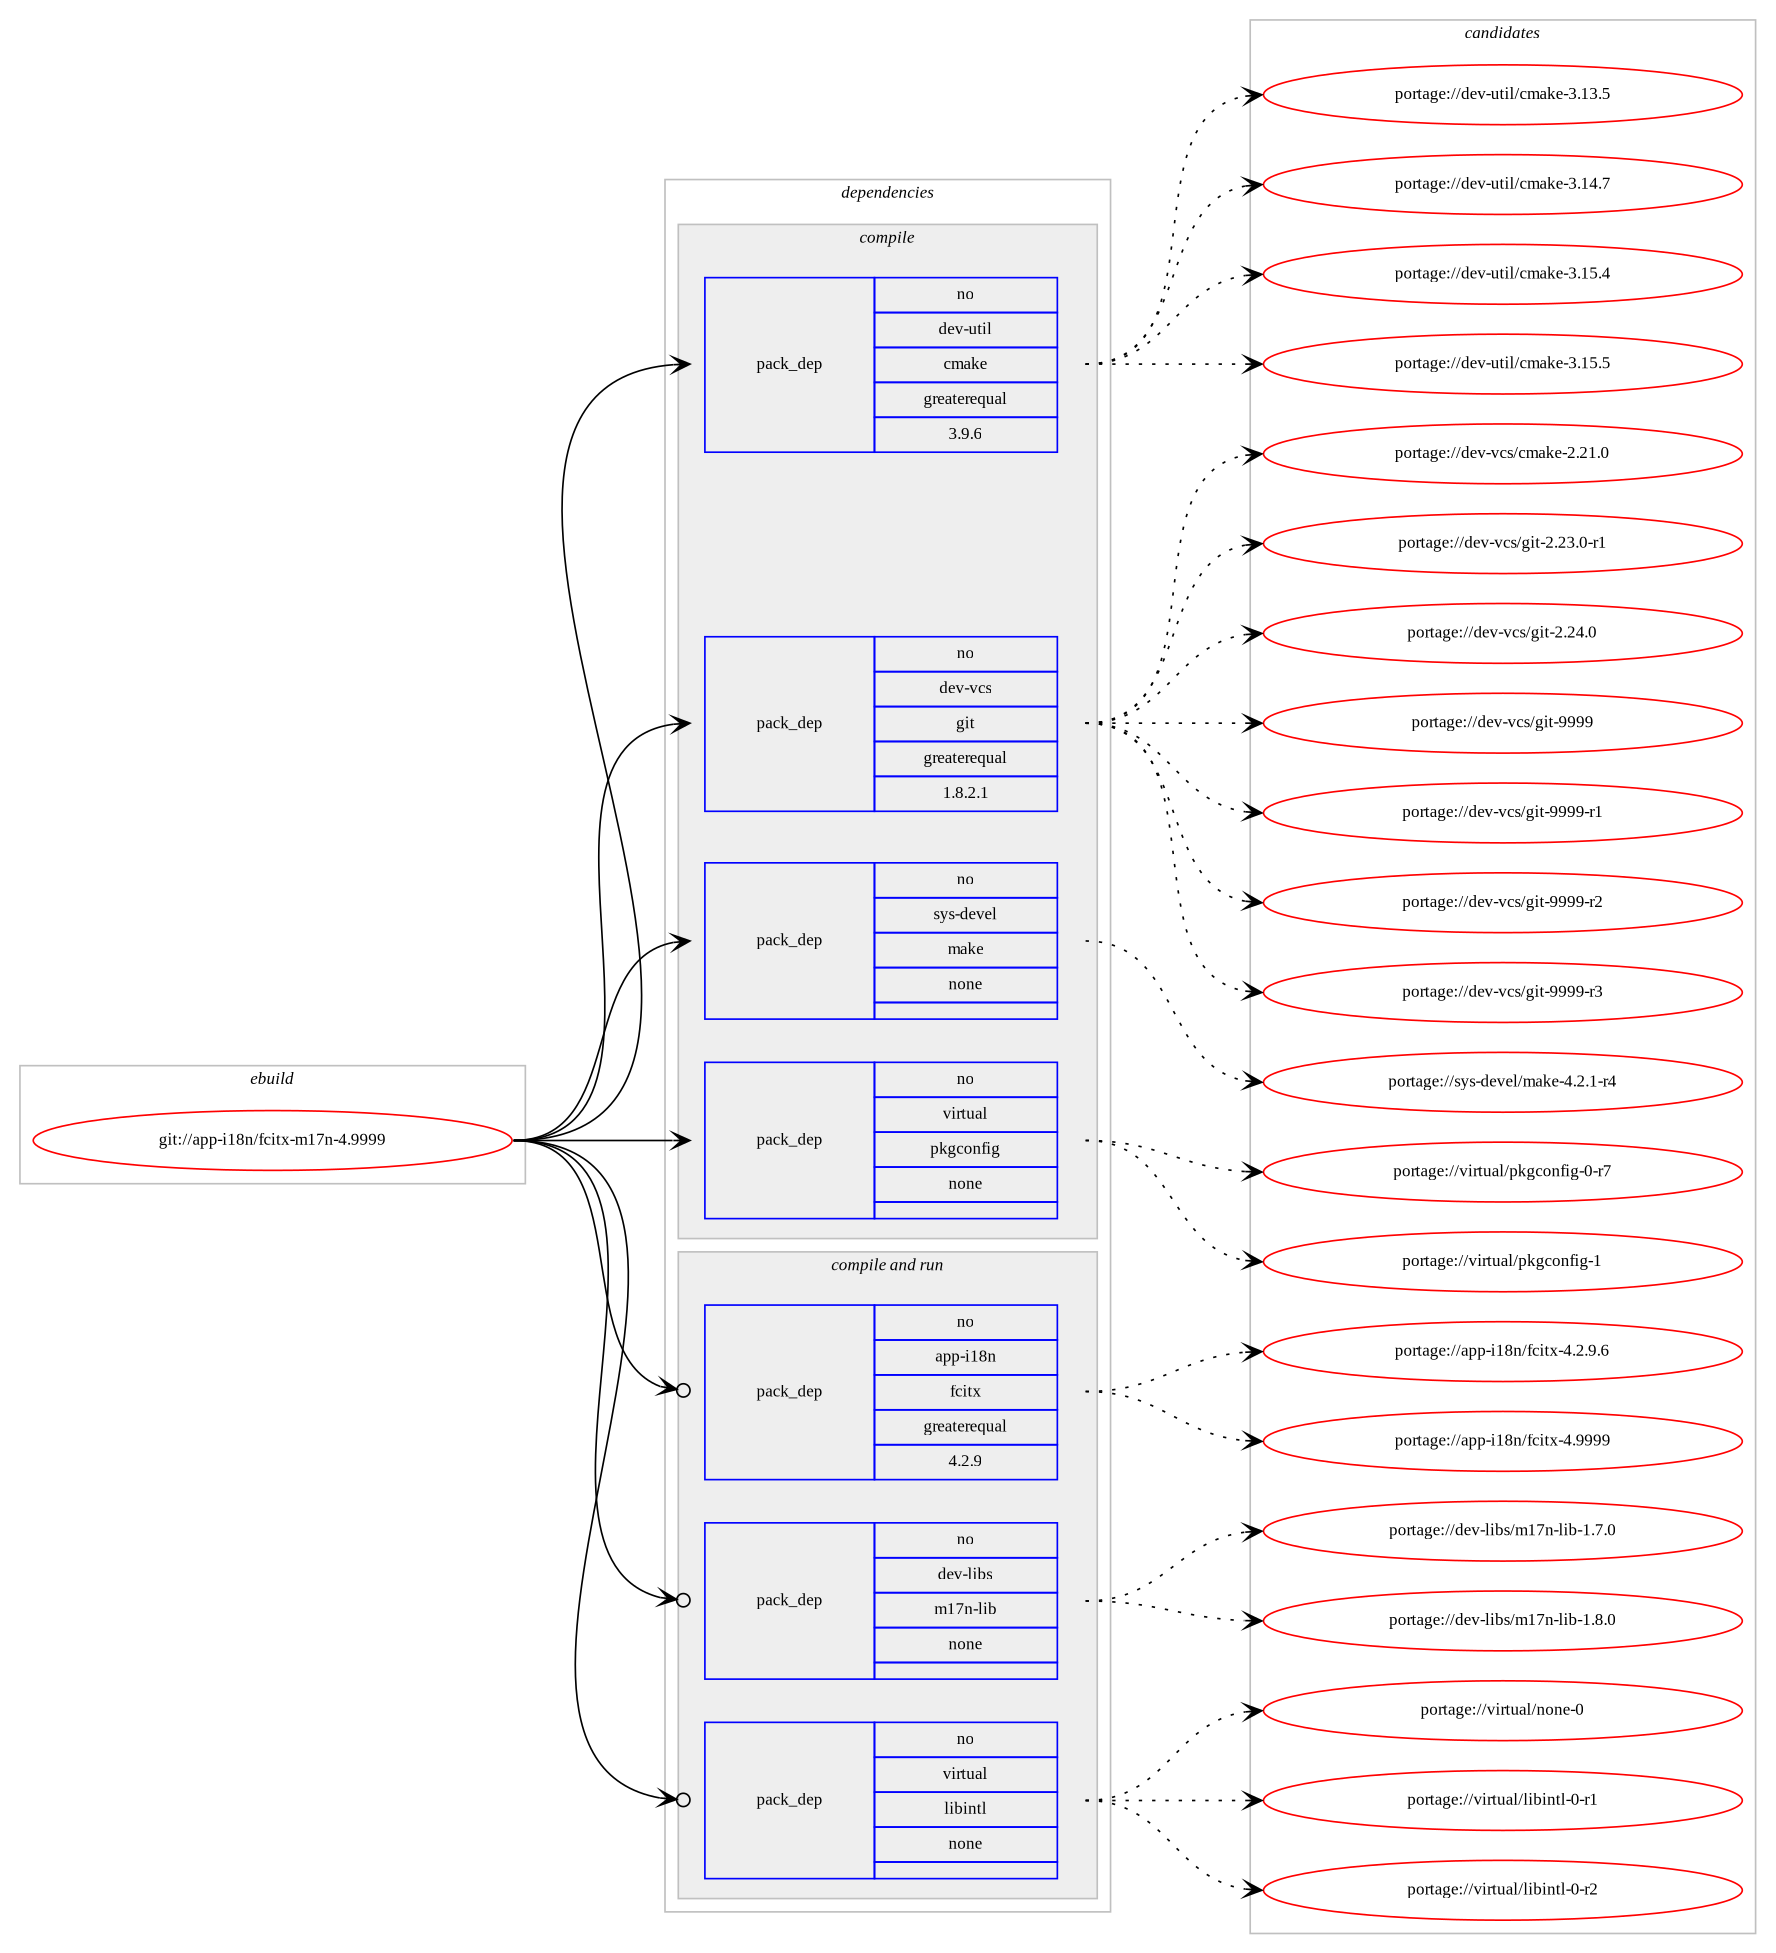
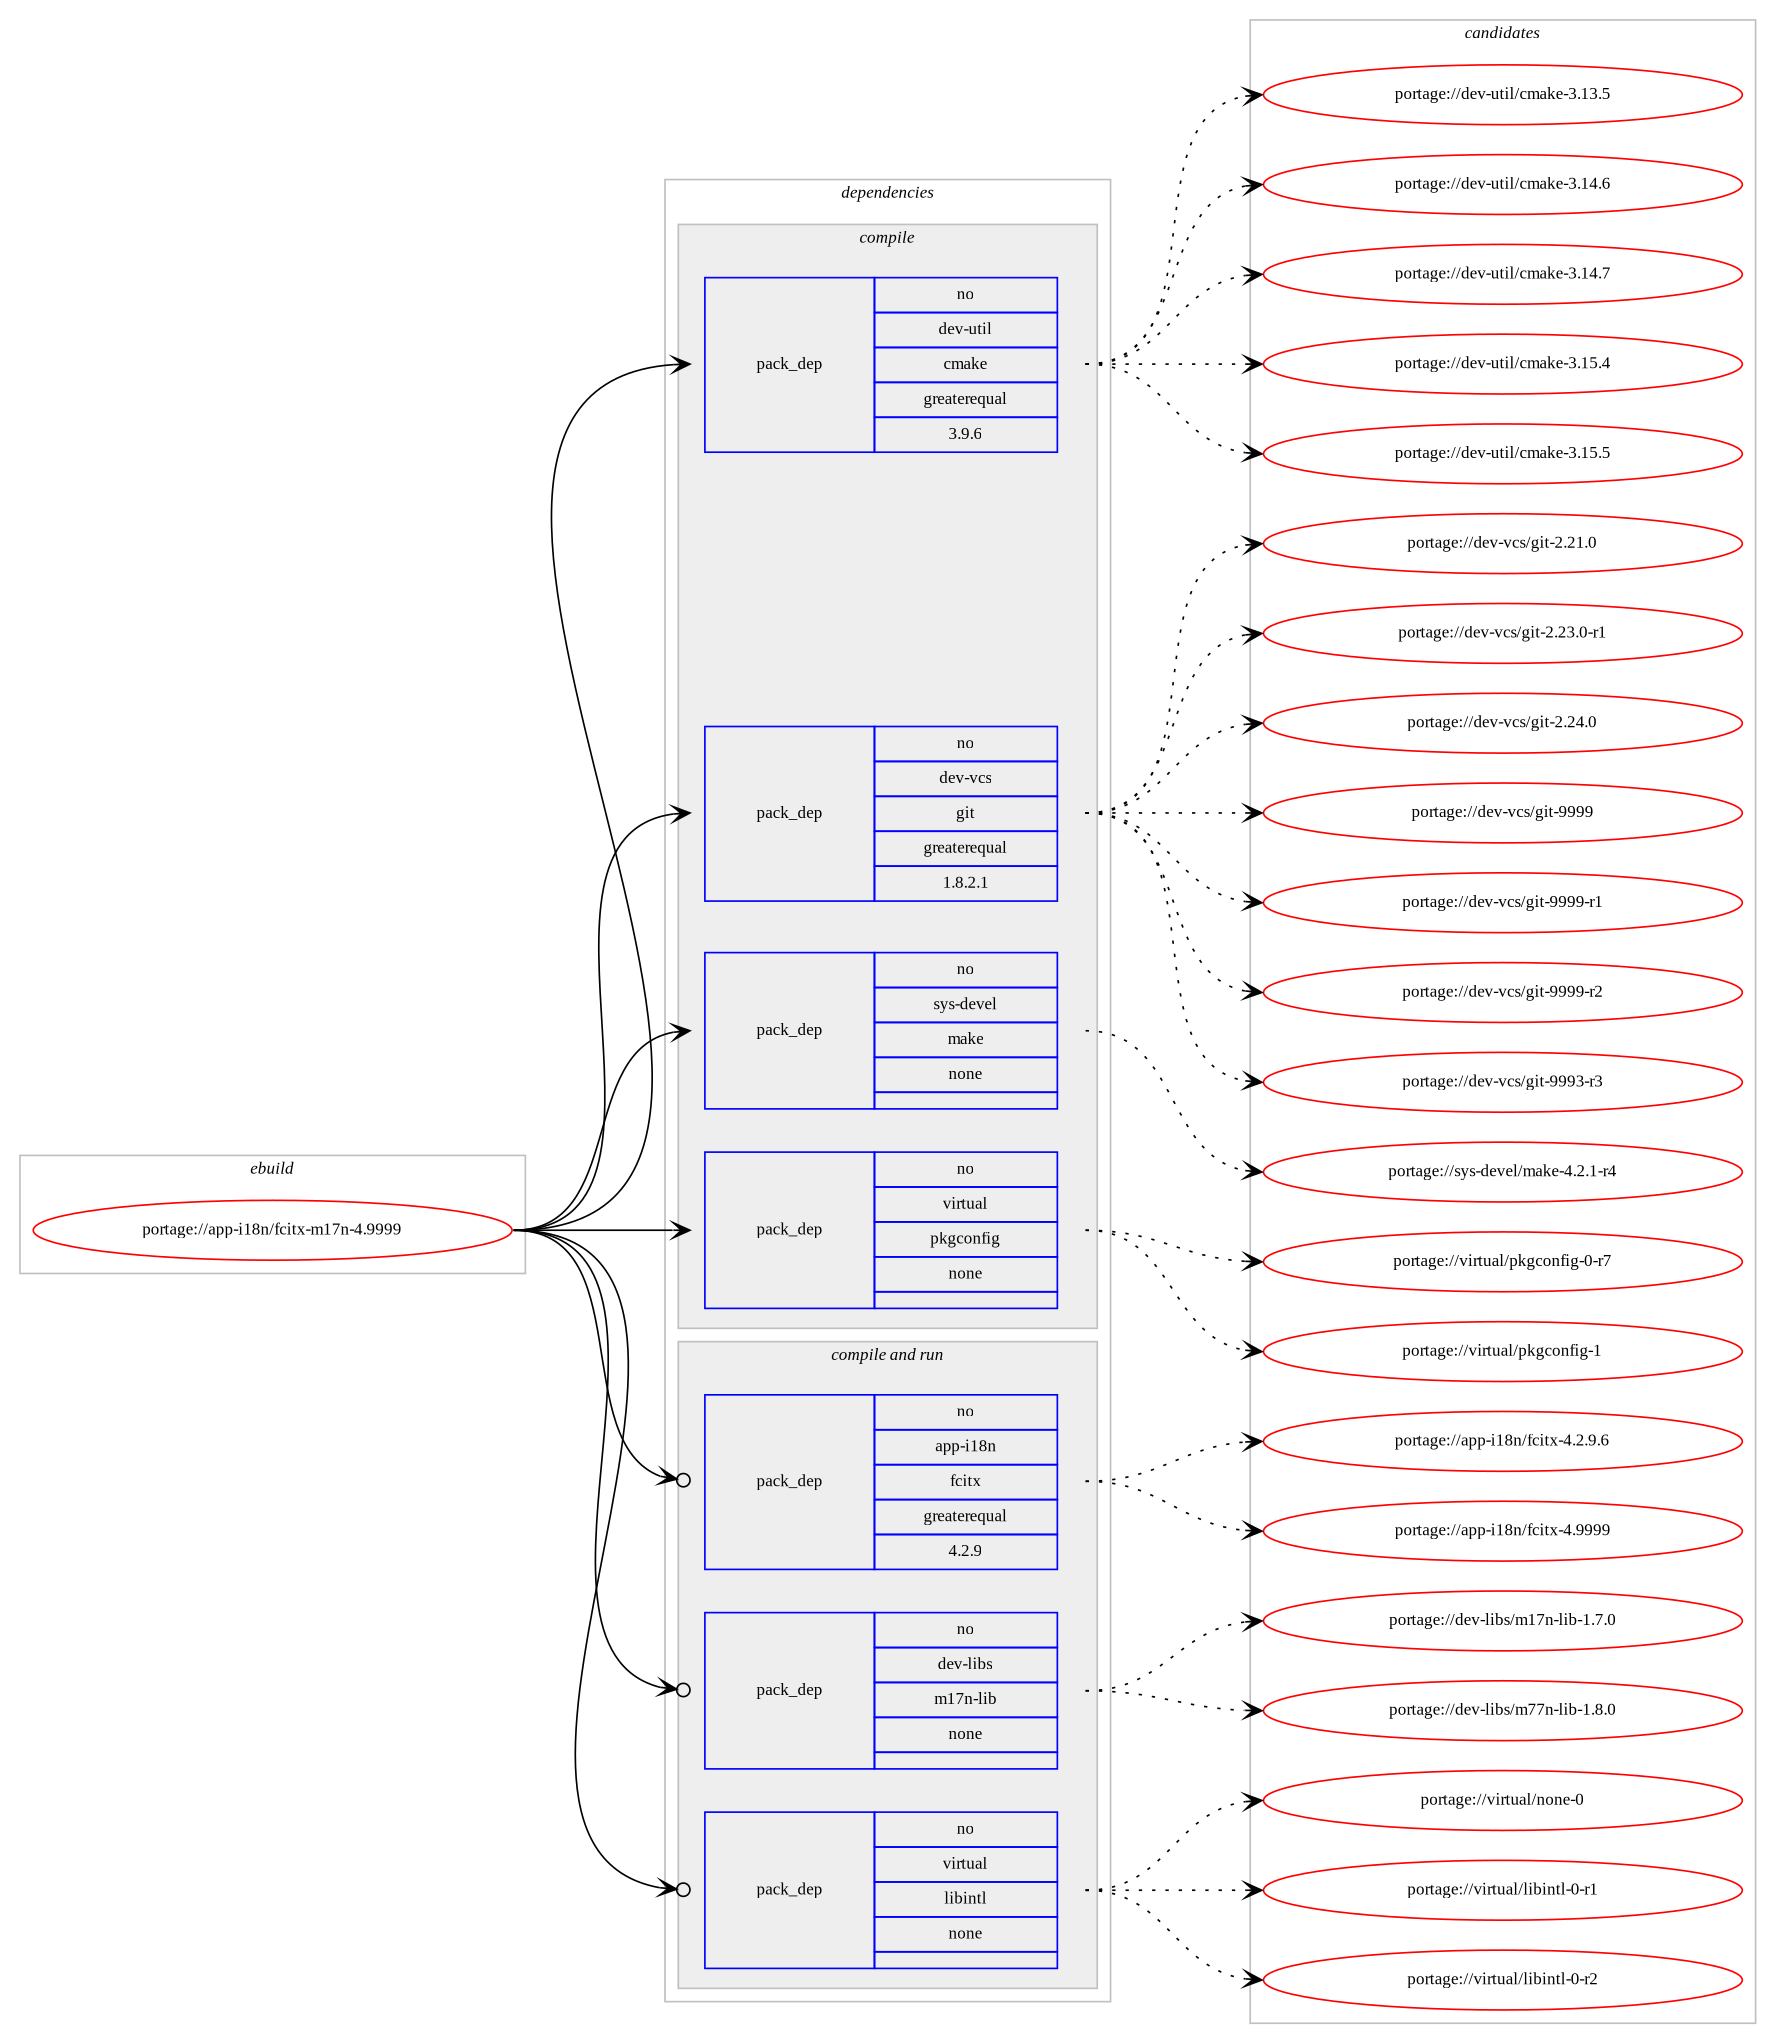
node "portage://dev-util/cmake-3.14.6": added
node "portage://dev-vcs/cmake-2.21.0": label "portage://dev-vcs/cmake-2.21.0" -> "portage://dev-vcs/git-2.21.0"
node "portage://dev-vcs/git-9999-r3": label "portage://dev-vcs/git-9999-r3" -> "portage://dev-vcs/git-9993-r3"
node "git://app-i18n/fcitx-m17n-4.9999": label "git://app-i18n/fcitx-m17n-4.9999" -> "portage://app-i18n/fcitx-m17n-4.9999"
node "portage://dev-libs/m17n-lib-1.8.0": label "portage://dev-libs/m17n-lib-1.8.0" -> "portage://dev-libs/m77n-lib-1.8.0"
